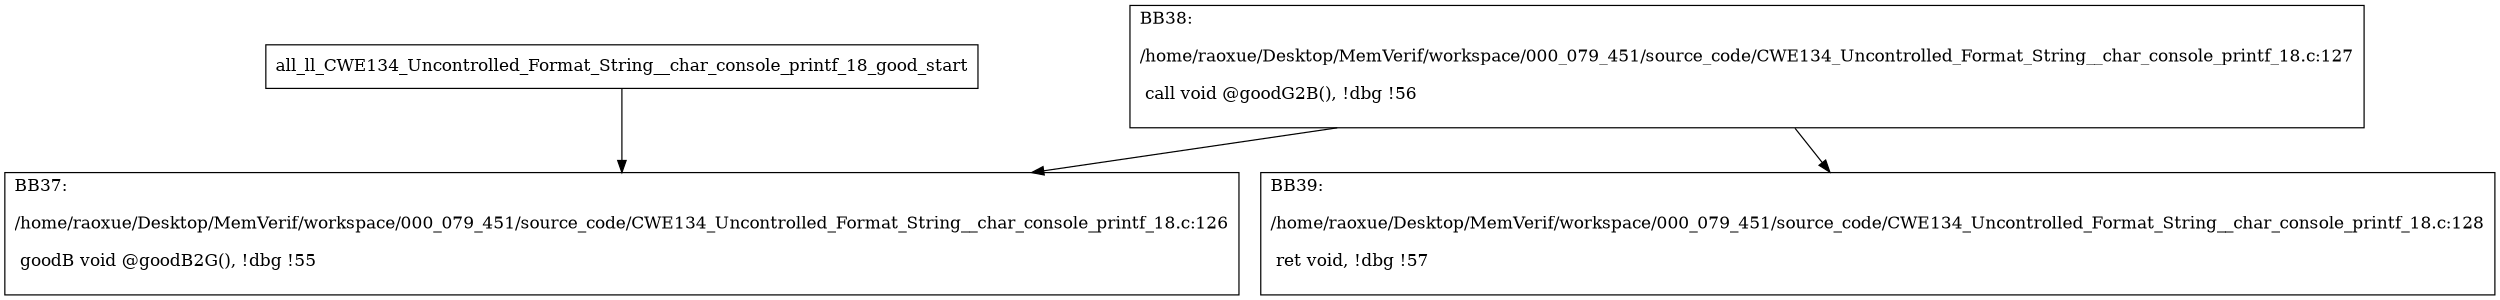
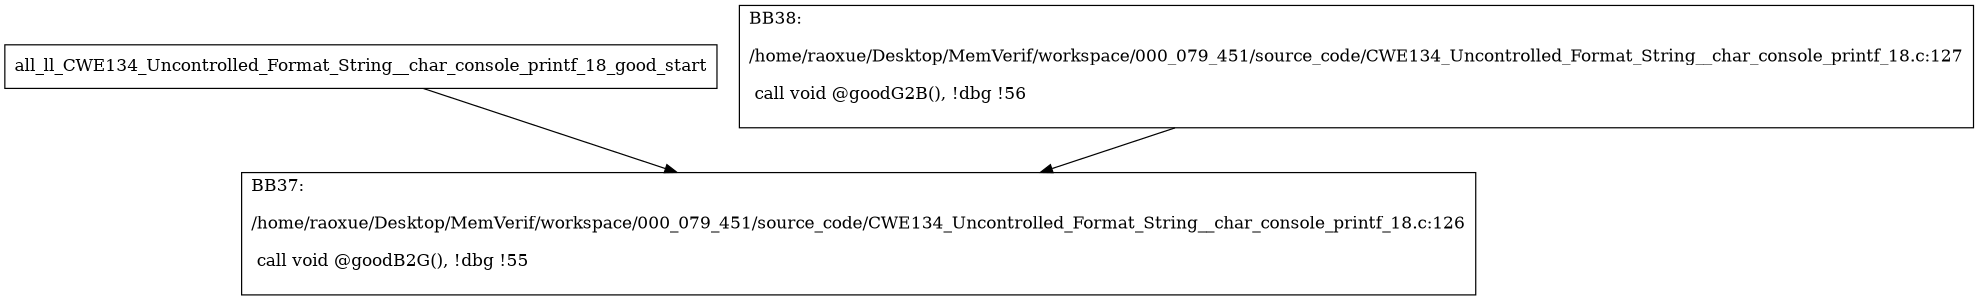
node "BB39:": removed
node "BB37:": text "goodB void @goodB2G(), !dbg !55" -> "call void @goodB2G(), !dbg !55"
